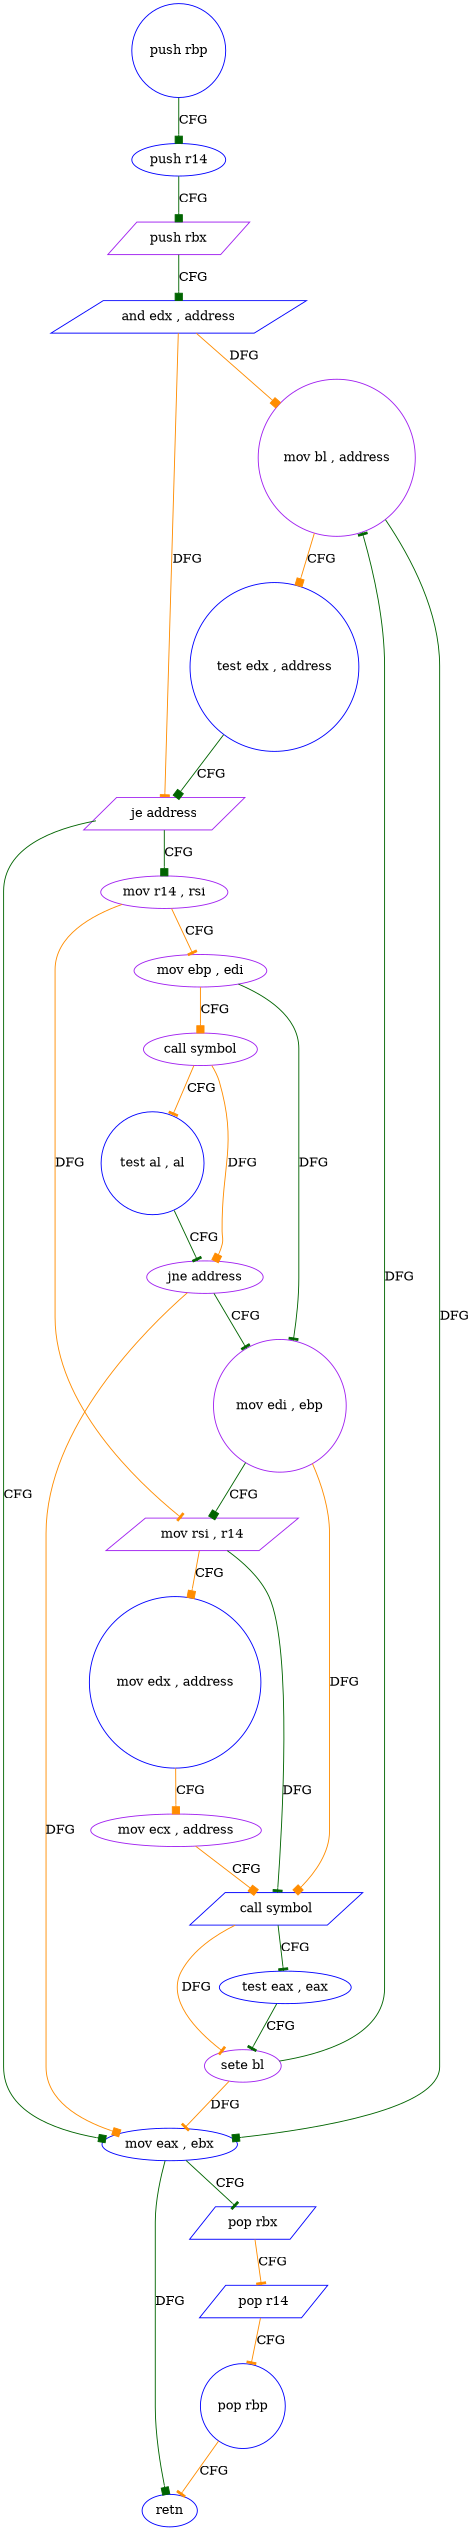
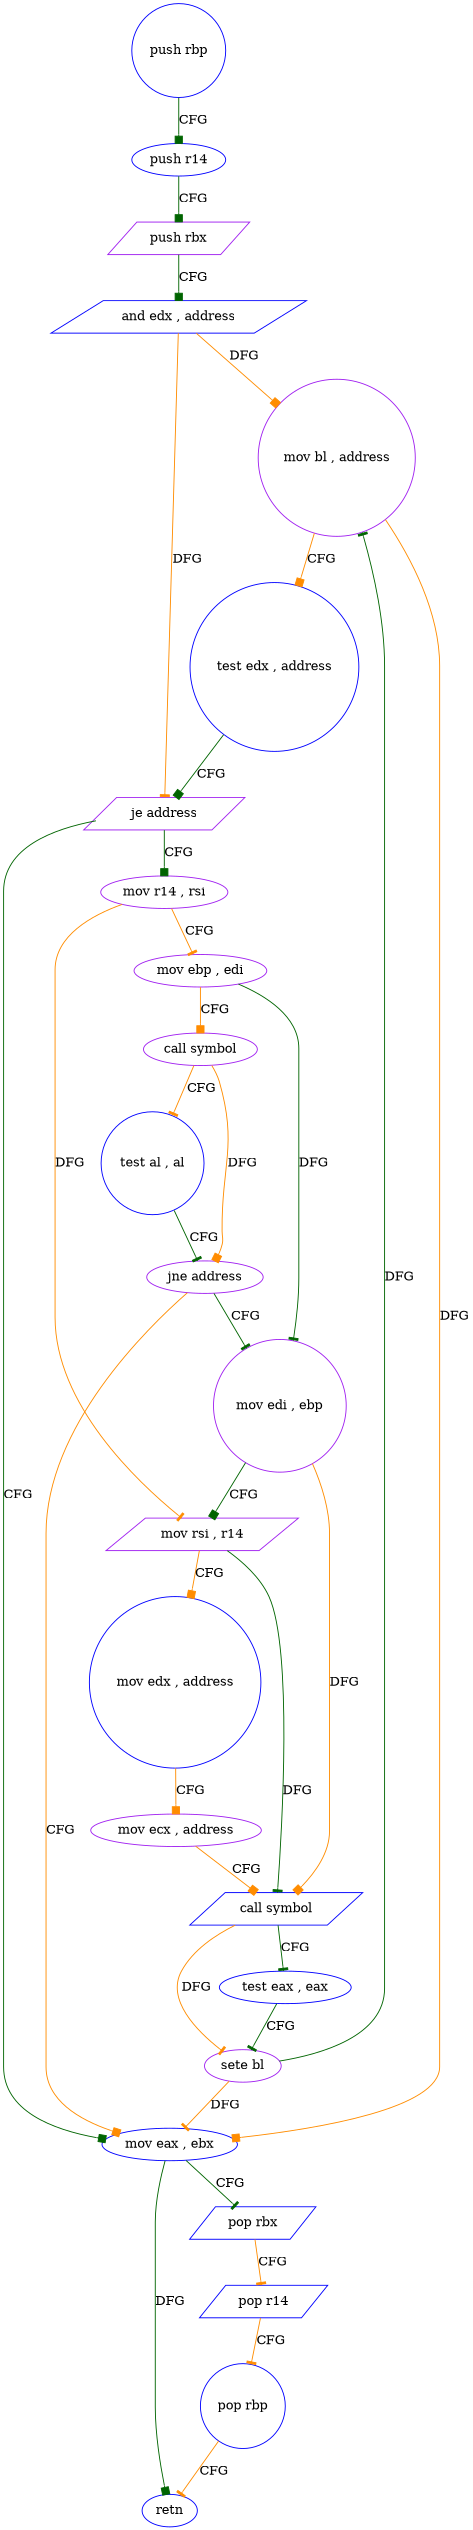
edge "mov bl , address" -> "mov eax , ebx": color darkgreen -> darkorange
edge "jne address" -> "mov eax , ebx": label "DFG" -> "CFG"
